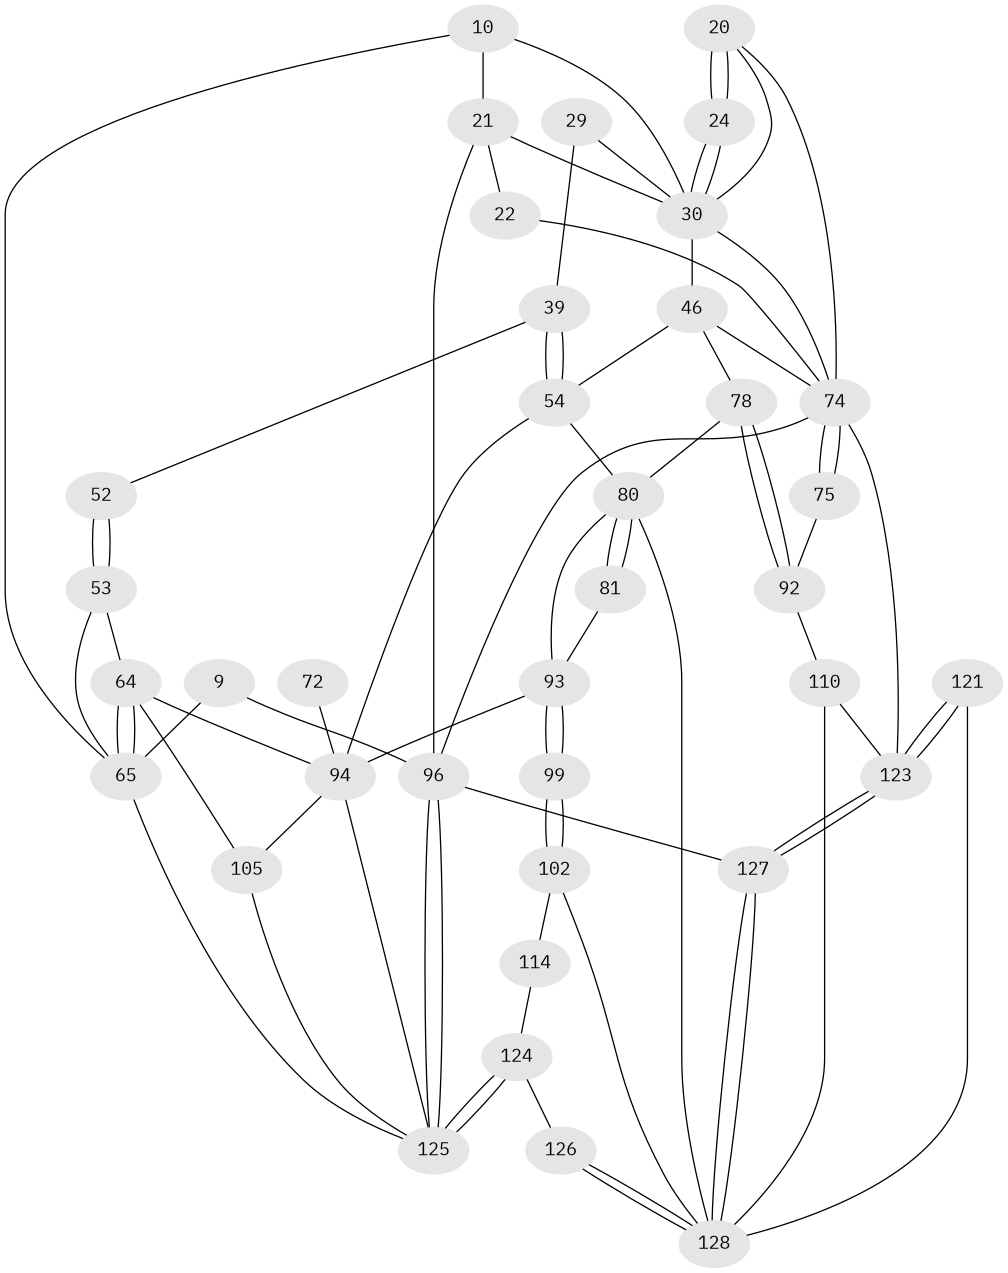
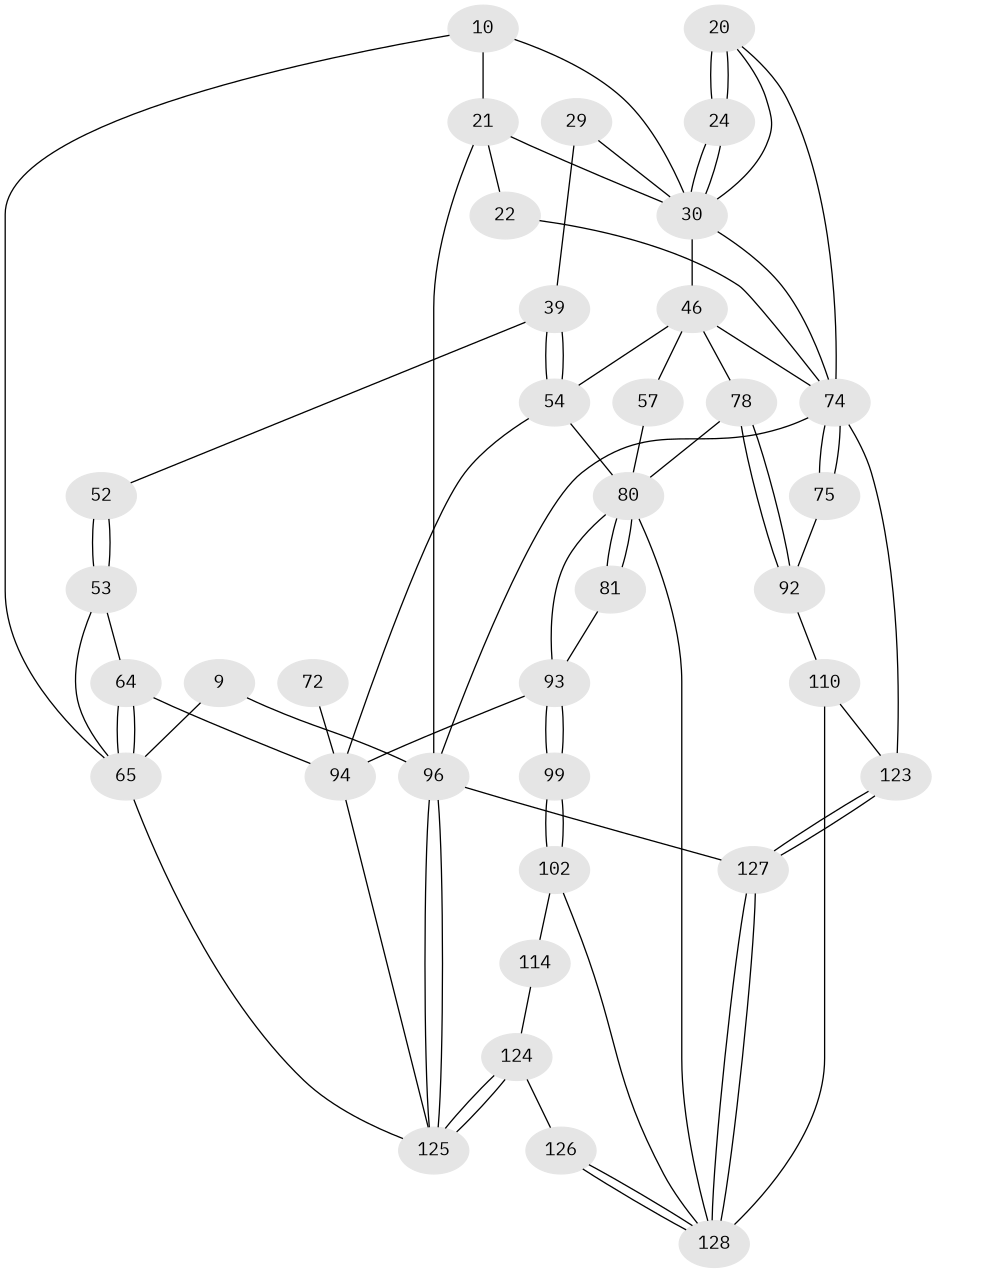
node "57": added
node "121": removed
node "105": removed
